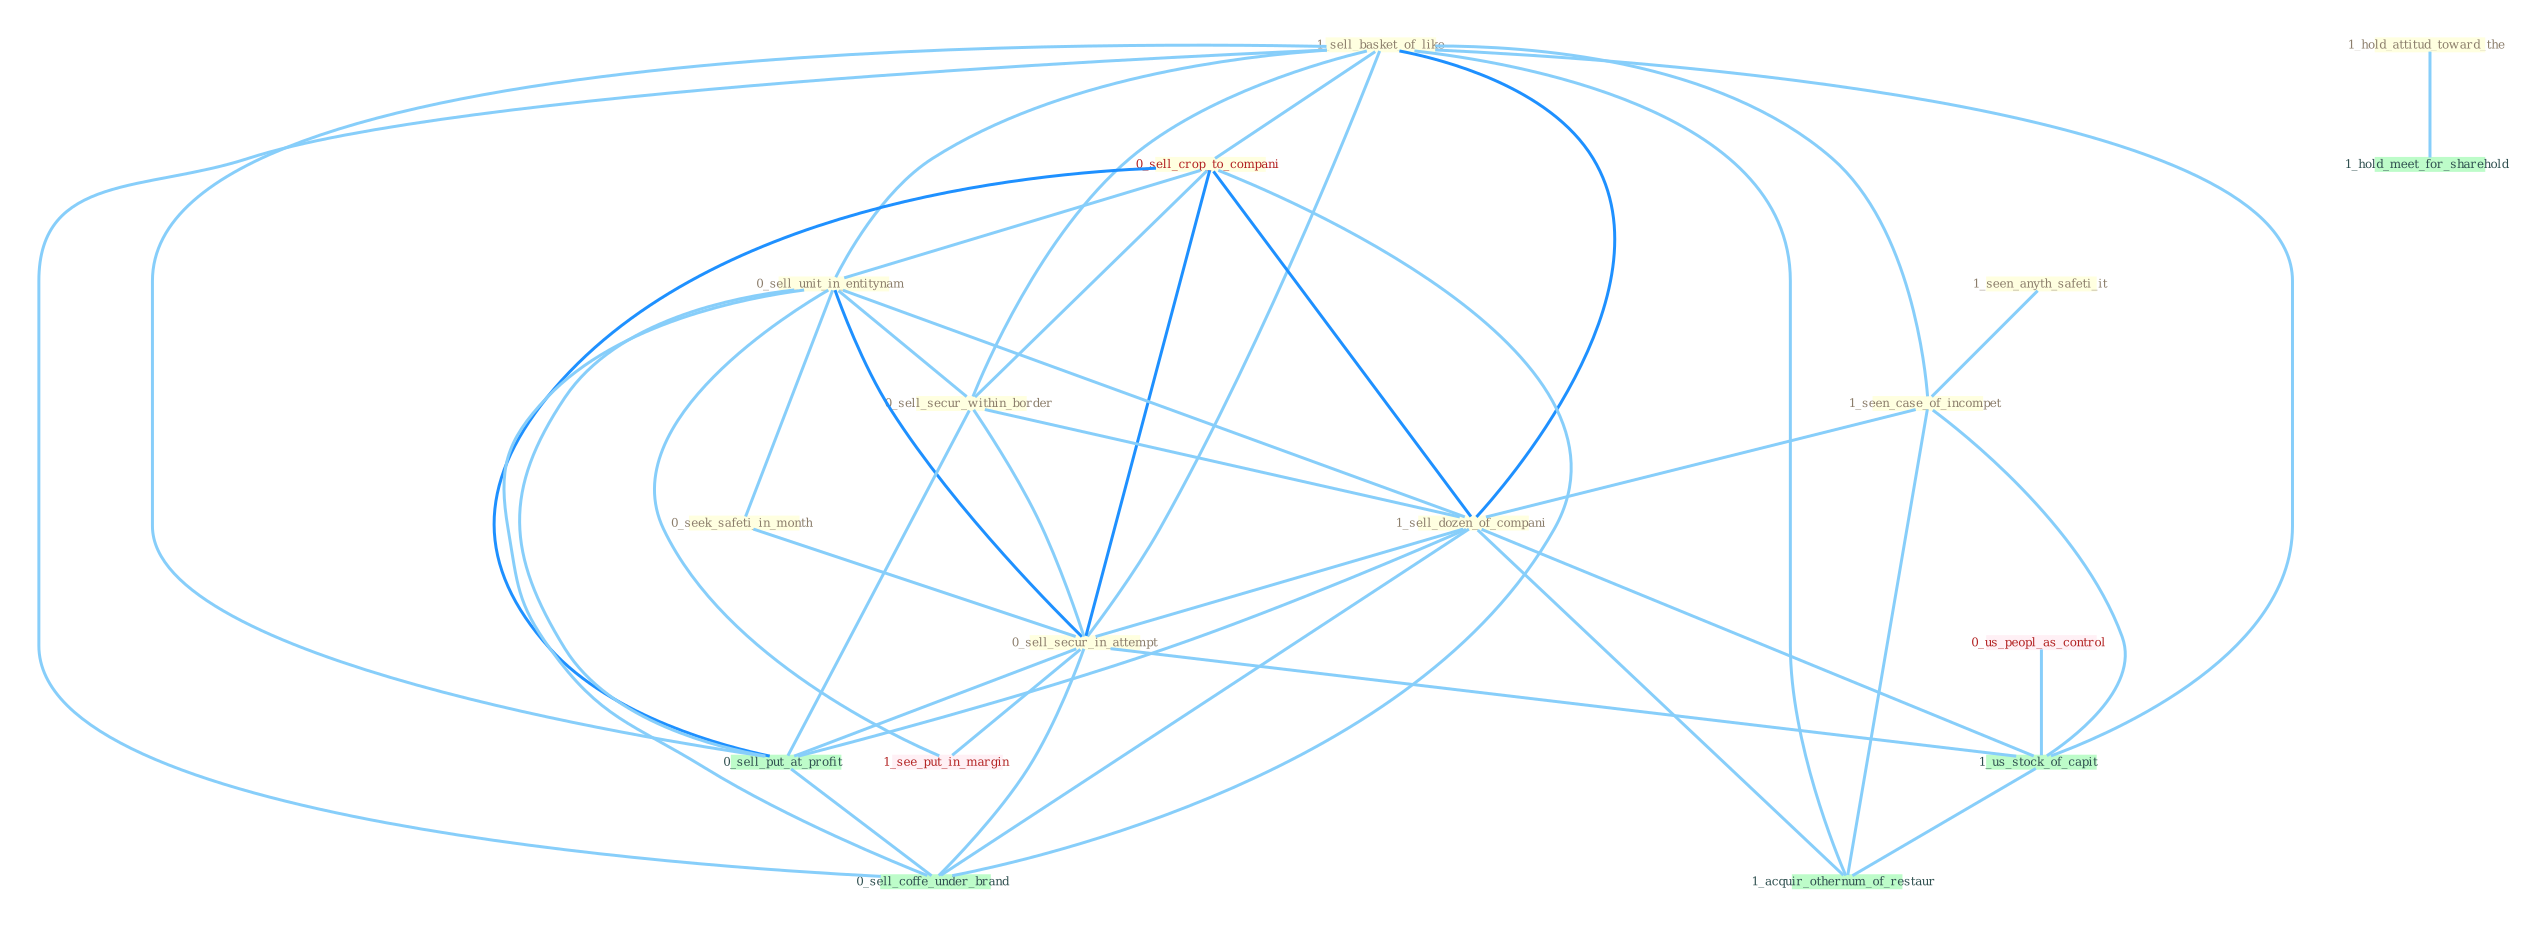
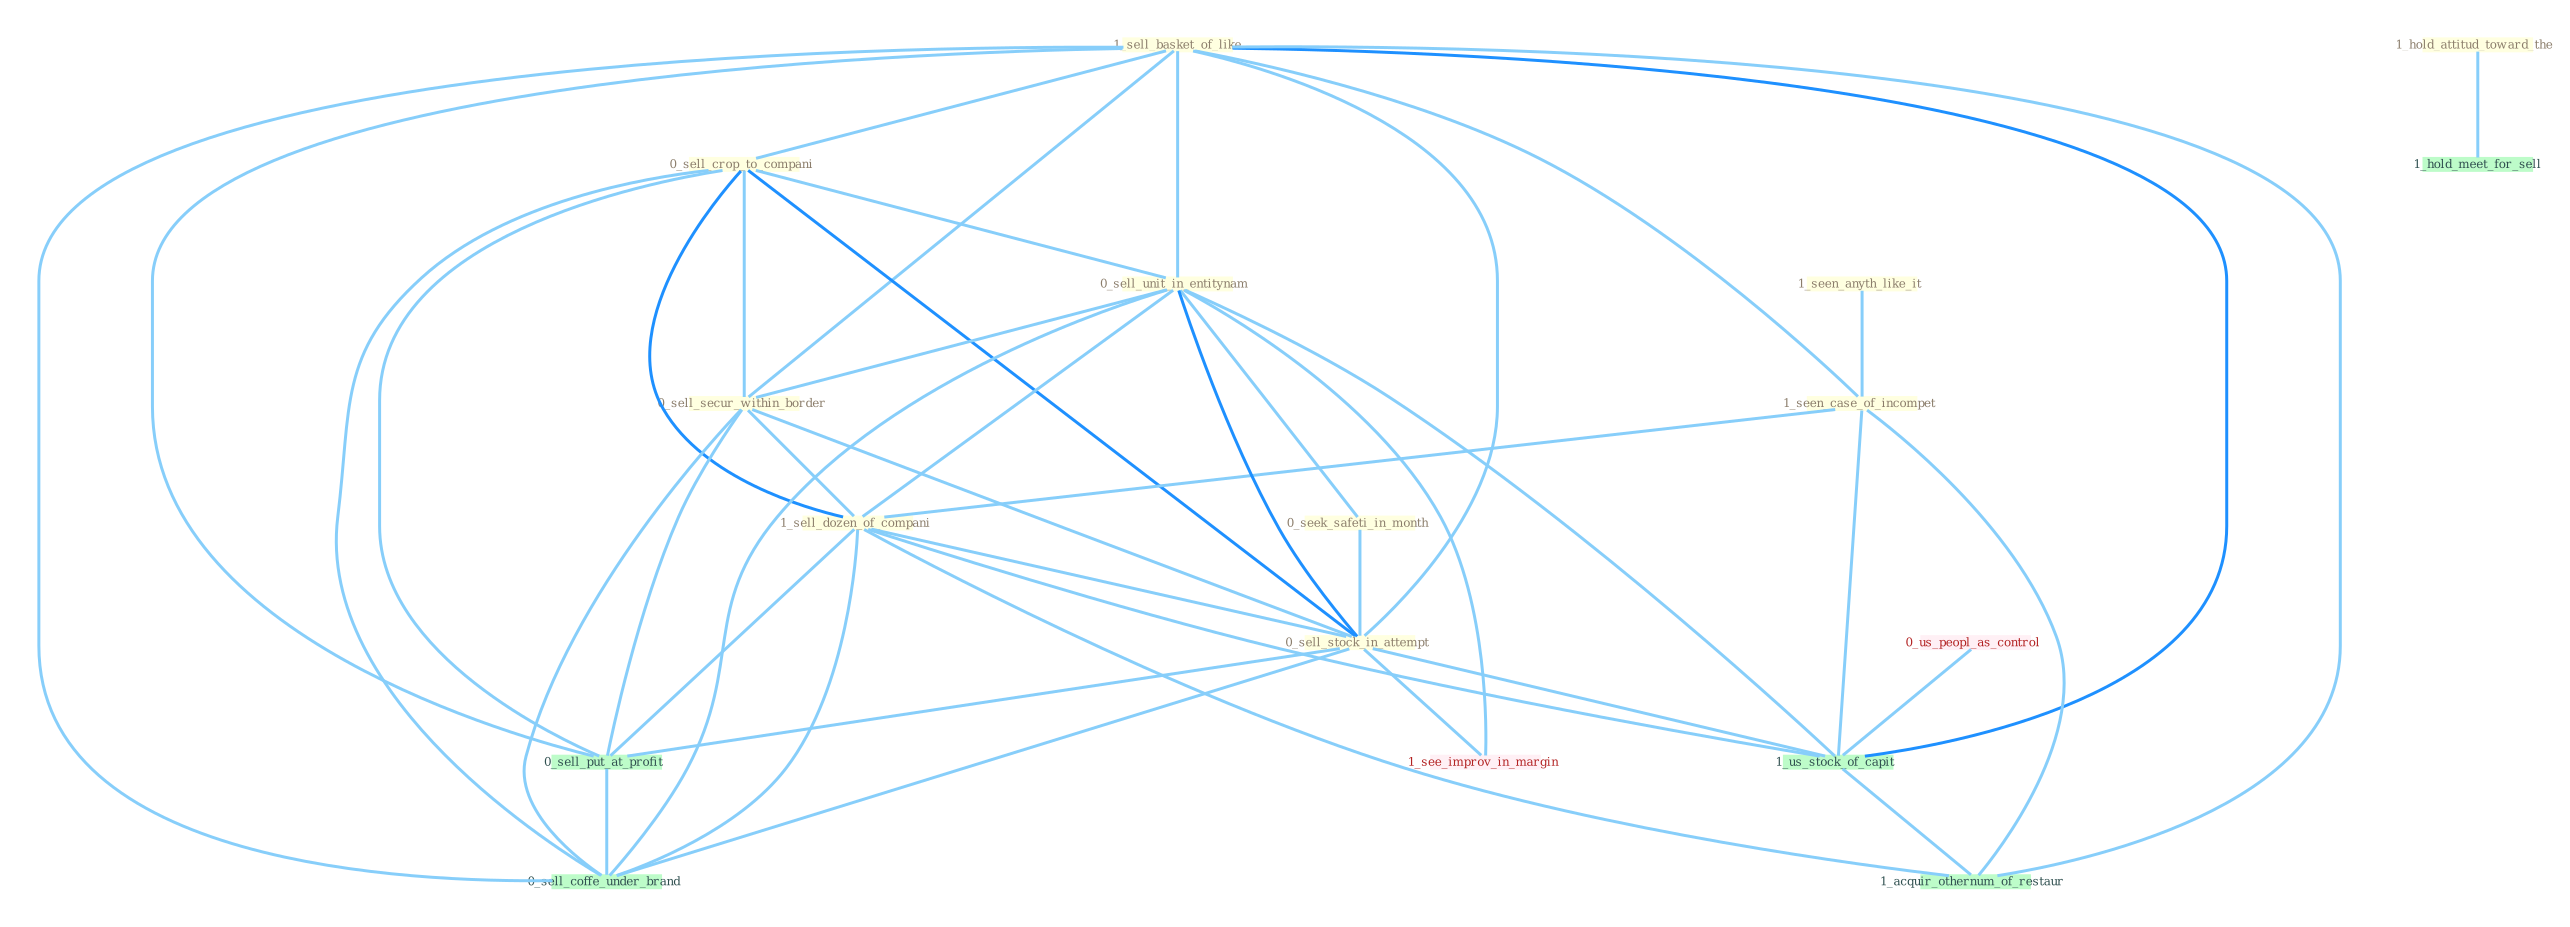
node "0_sell_crop_to_compani": fontcolor #b22222 -> #8b7d6b
node "1_hold_meet_for_sharehold": label "1_hold_meet_for_sharehold" -> "1_hold_meet_for_sell"
edge "1_sell_basket_of_like" -- "1_us_stock_of_capit": color #87cefa -> #1e90ff
edge "1_sell_basket_of_like" -- "1_sell_dozen_of_compani": removed
node "1_seen_anyth_safeti_it": label "1_seen_anyth_safeti_it" -> "1_seen_anyth_like_it"
edge "0_sell_crop_to_compani" -- "0_sell_put_at_profit": color #1e90ff -> #87cefa
edge "0_sell_unit_in_entitynam" -- "0_sell_put_at_profit": now "0_sell_unit_in_entitynam" -- "1_us_stock_of_capit"
edge "0_sell_secur_within_border" -- "0_sell_coffe_under_brand": added
node "0_sell_secur_in_attempt": label "0_sell_secur_in_attempt" -> "0_sell_stock_in_attempt"
node "1_see_put_in_margin": label "1_see_put_in_margin" -> "1_see_improv_in_margin"
